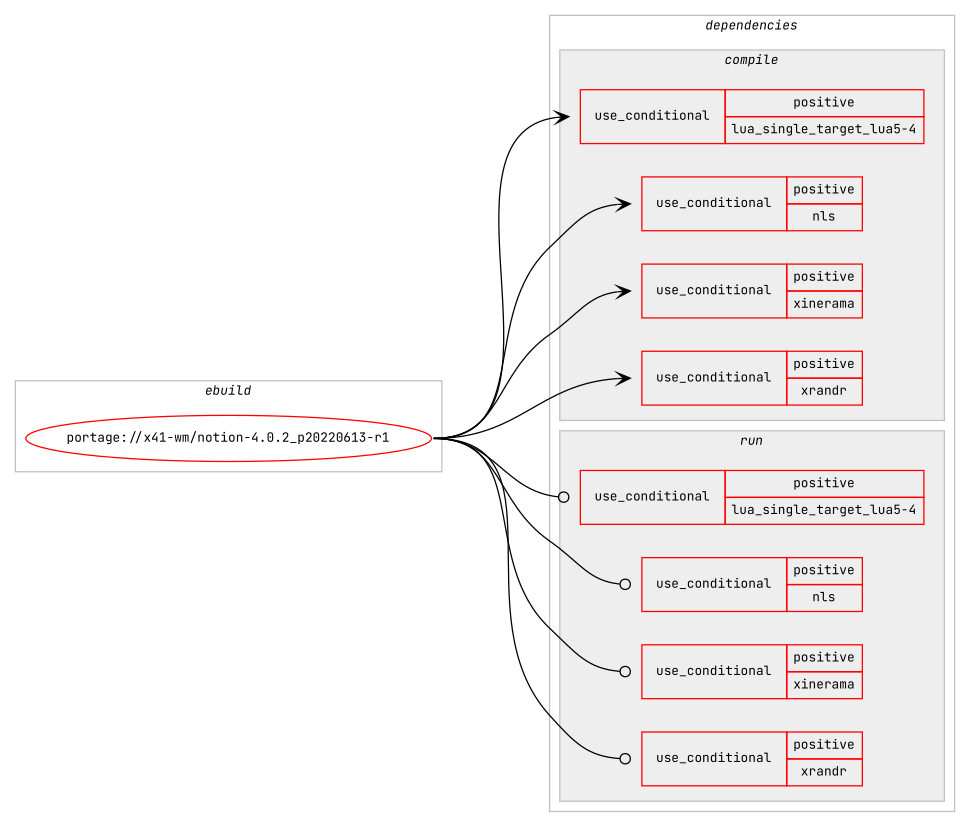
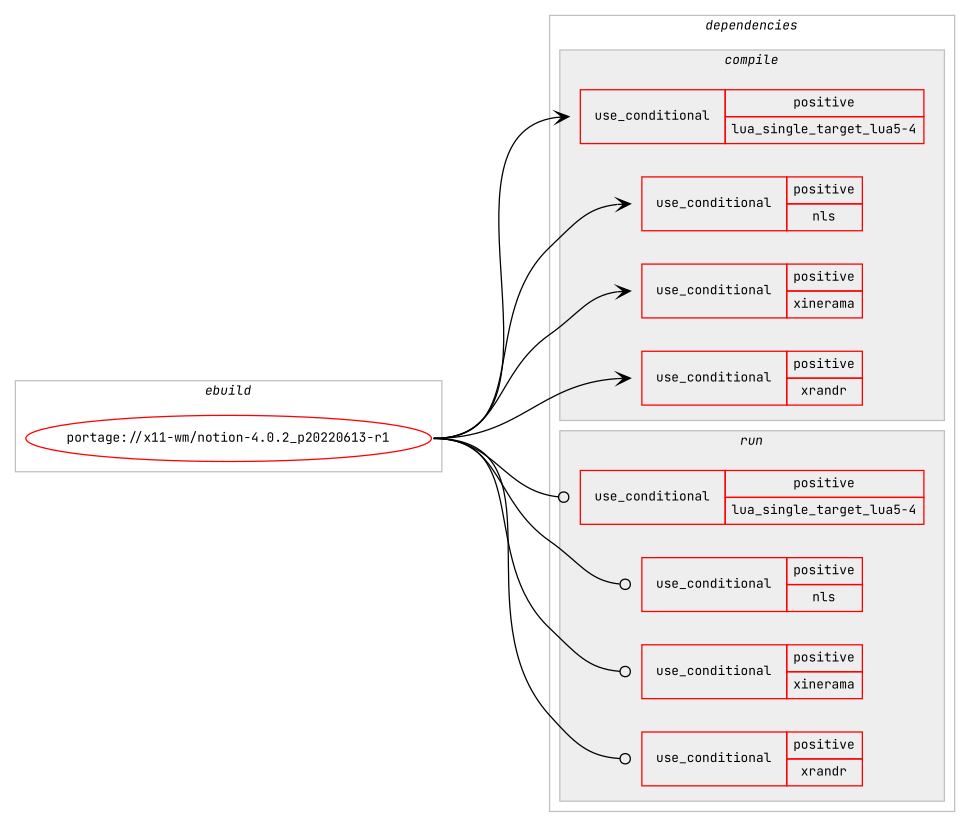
node "portage://x41-wm/notion-4.0.2_p20220613-r1": label "portage://x41-wm/notion-4.0.2_p20220613-r1" -> "portage://x11-wm/notion-4.0.2_p20220613-r1"
